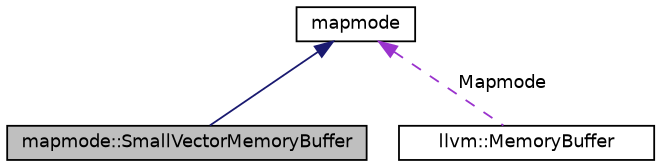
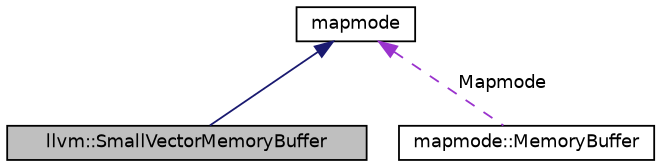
node "mapmode::SmallVectorMemoryBuffer": label "mapmode::SmallVectorMemoryBuffer" -> "llvm::SmallVectorMemoryBuffer"
node "llvm::MemoryBuffer": label "llvm::MemoryBuffer" -> "mapmode::MemoryBuffer"
